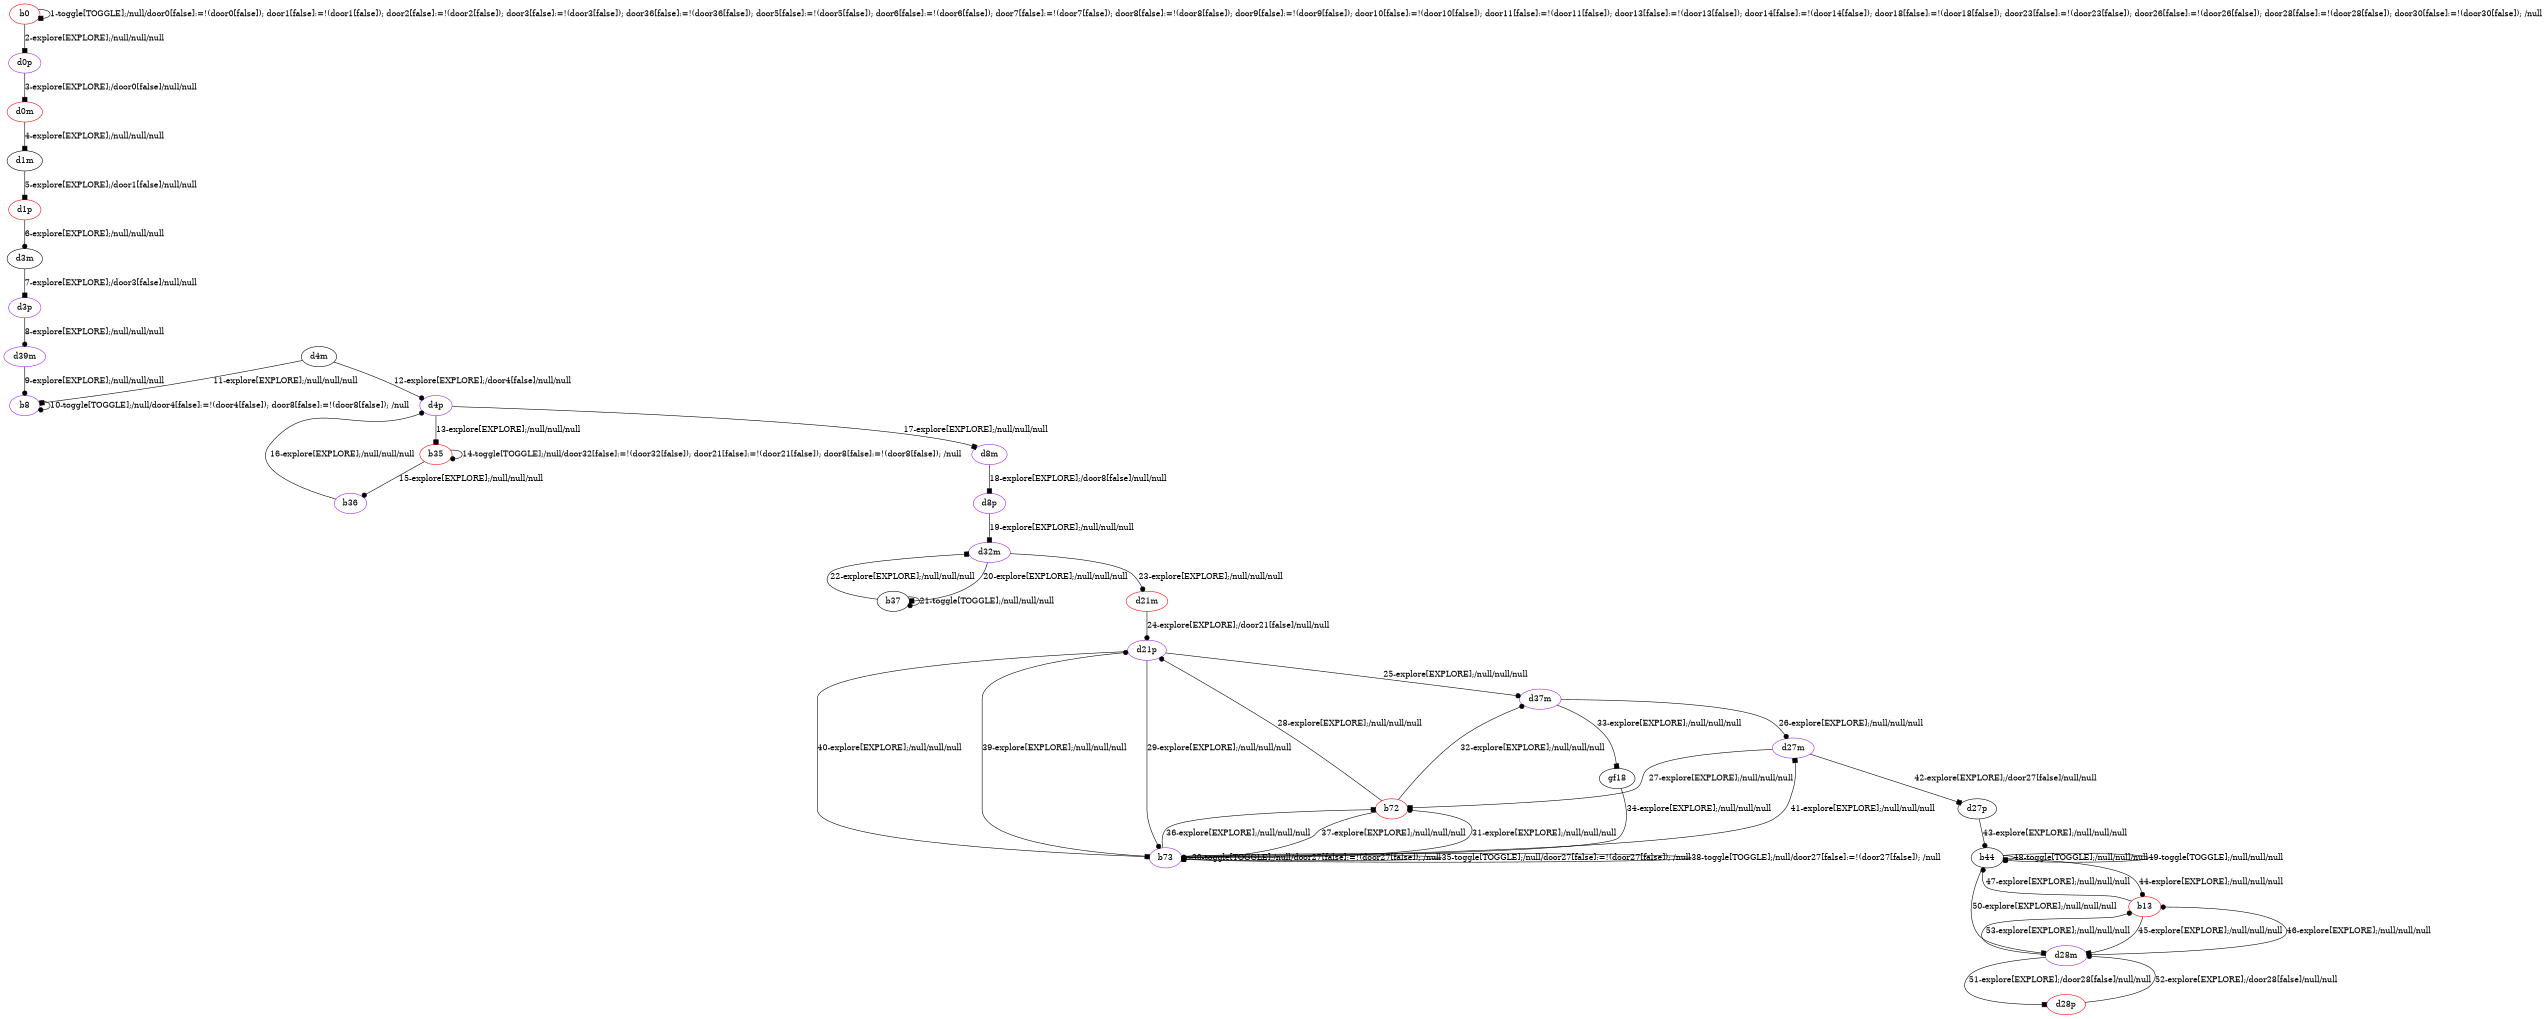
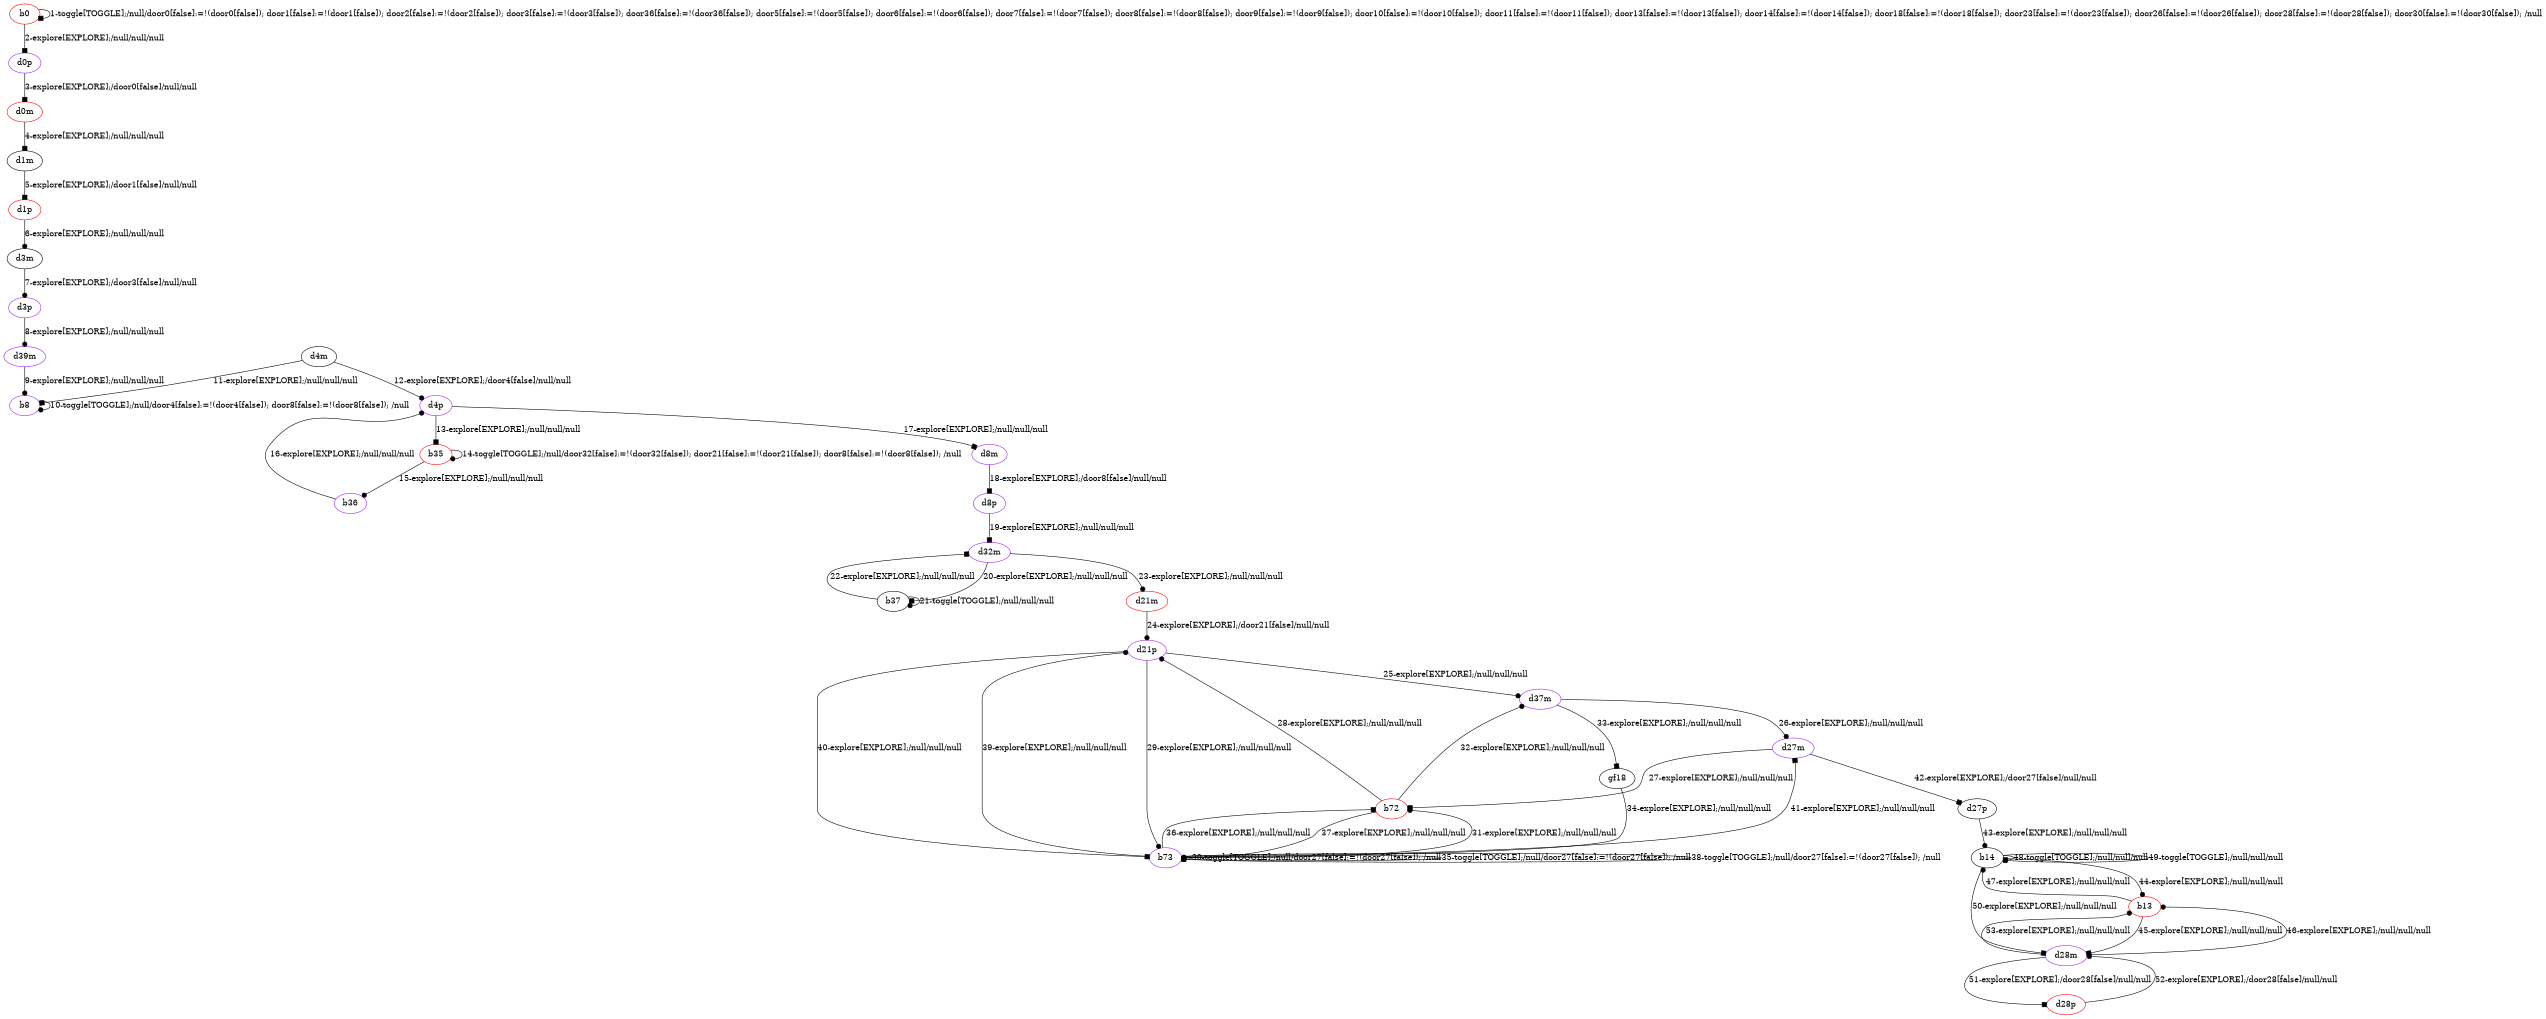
edge "d3m" -> "d3p": arrowhead box -> dot
node "b44": label "b44" -> "b14"
